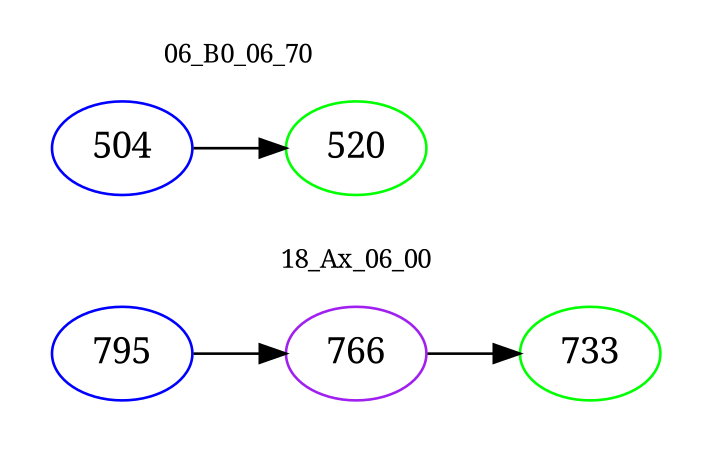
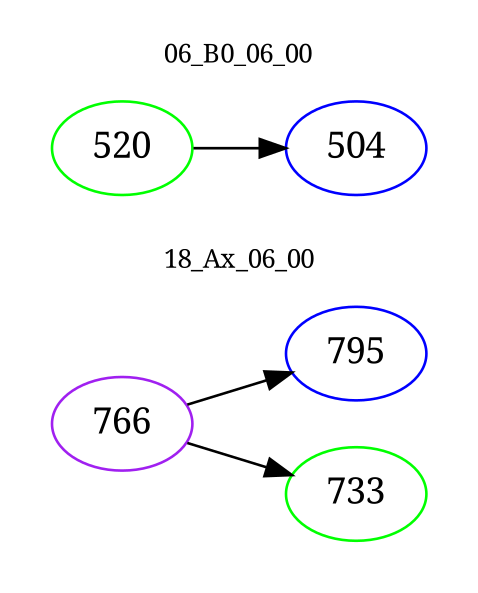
cluster "06_B0_06_70": label "06_B0_06_70" -> "06_B0_06_00"
edge "504" -> "520": reversed
edge "795" -> "766": reversed
